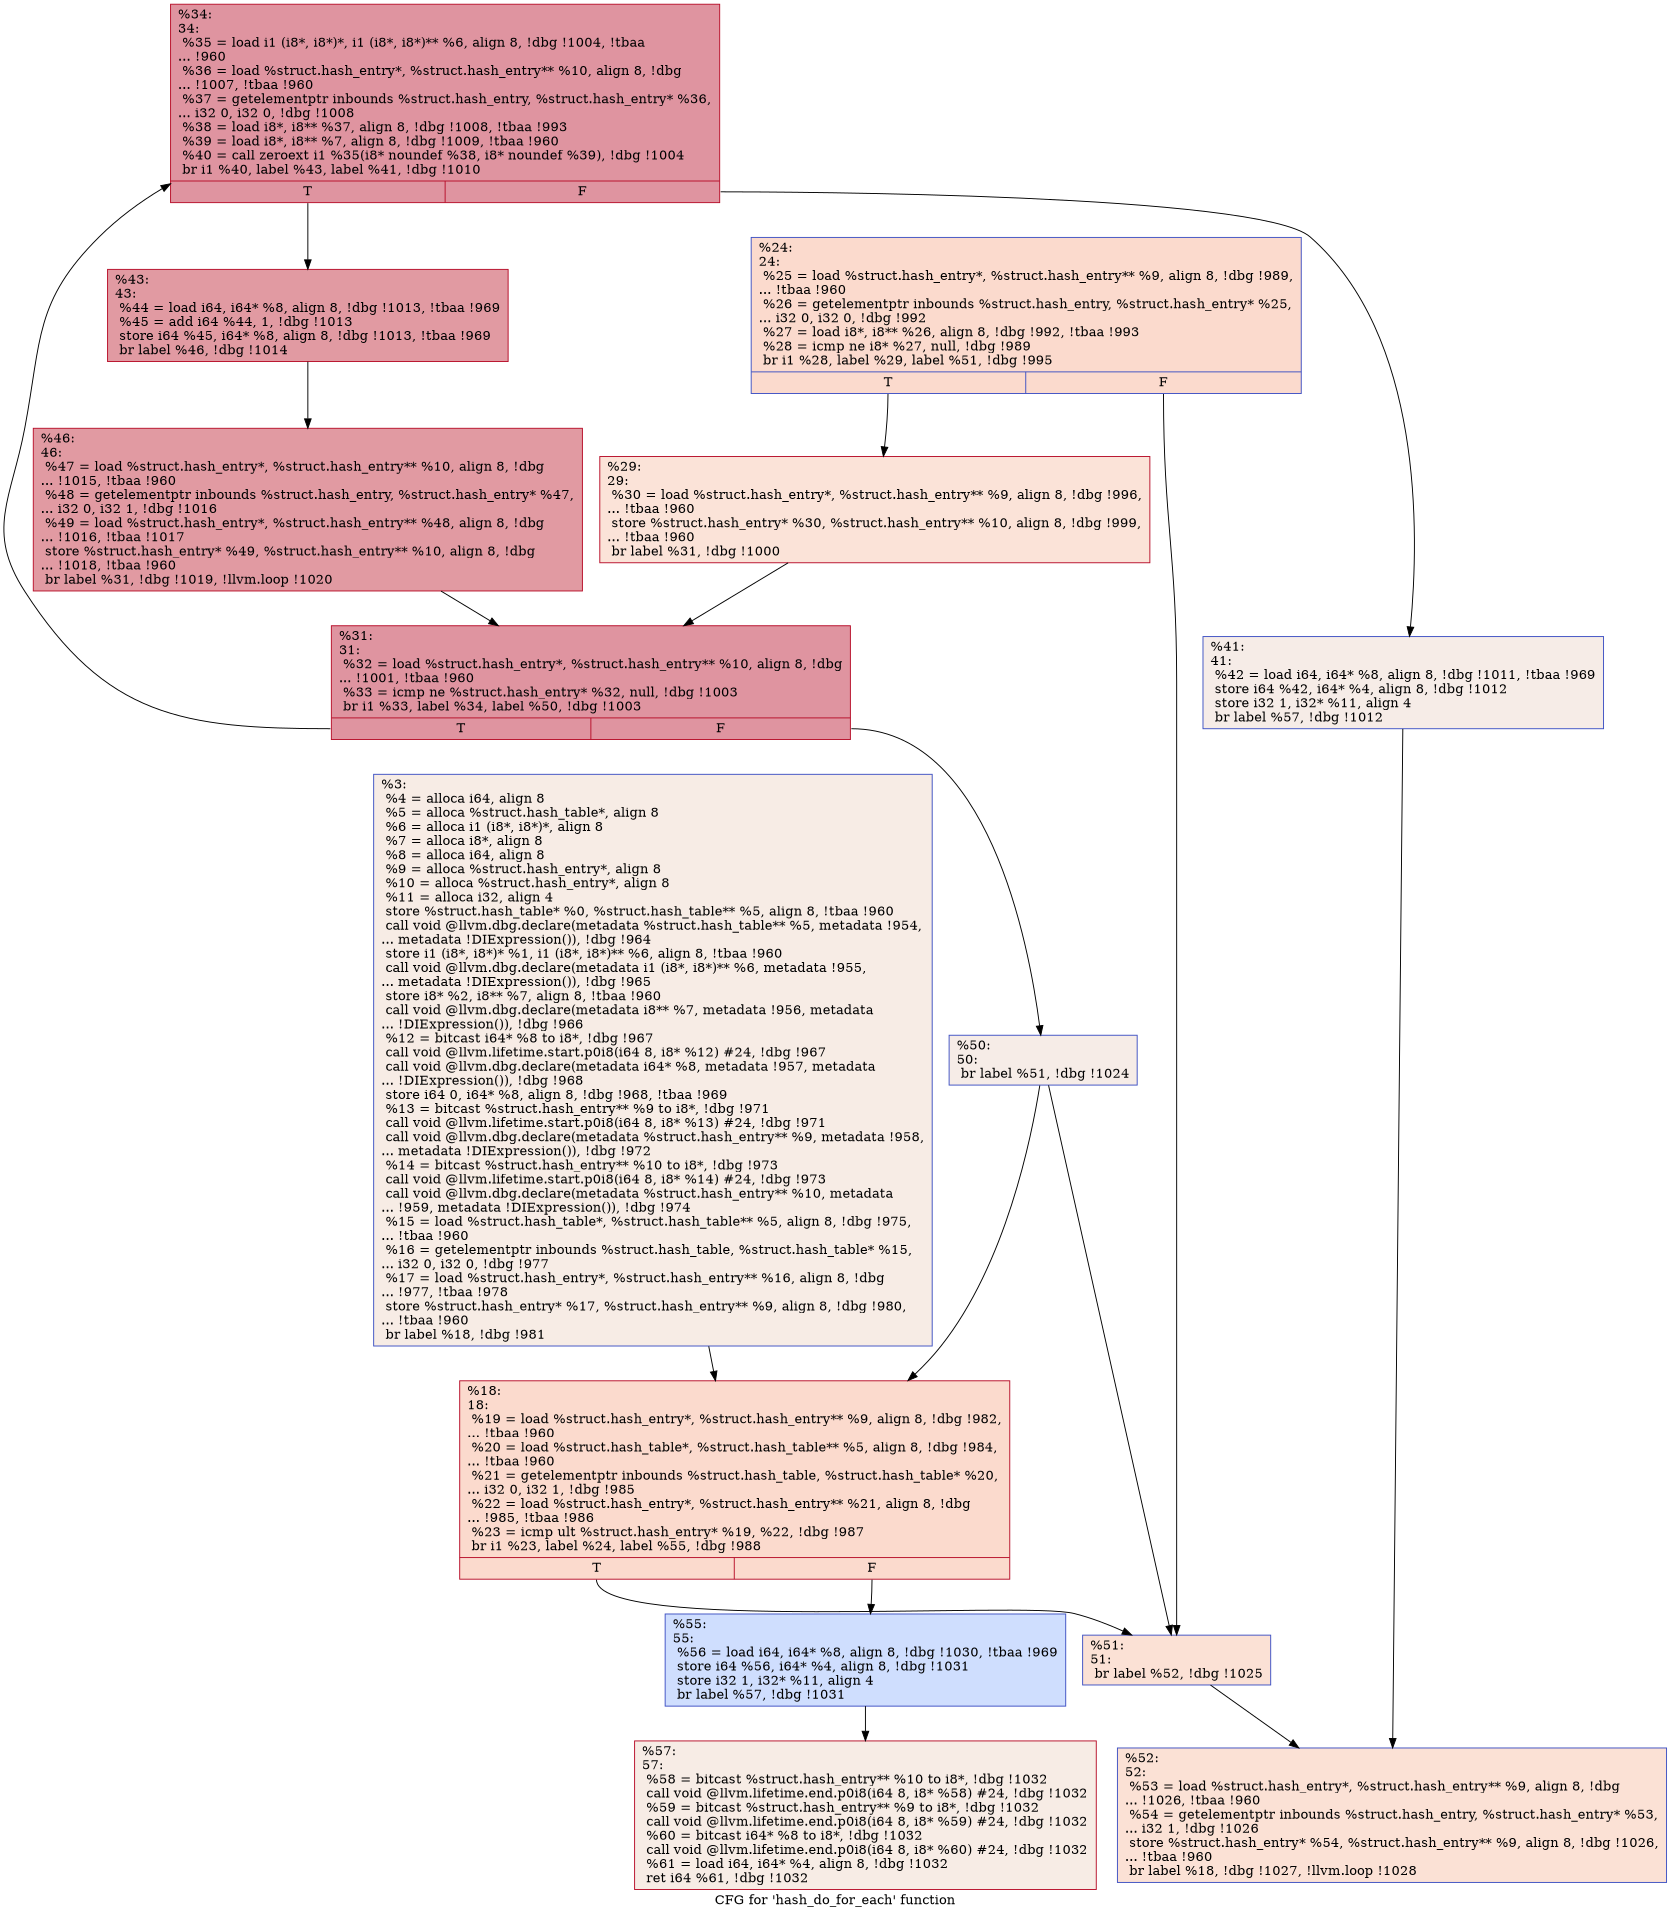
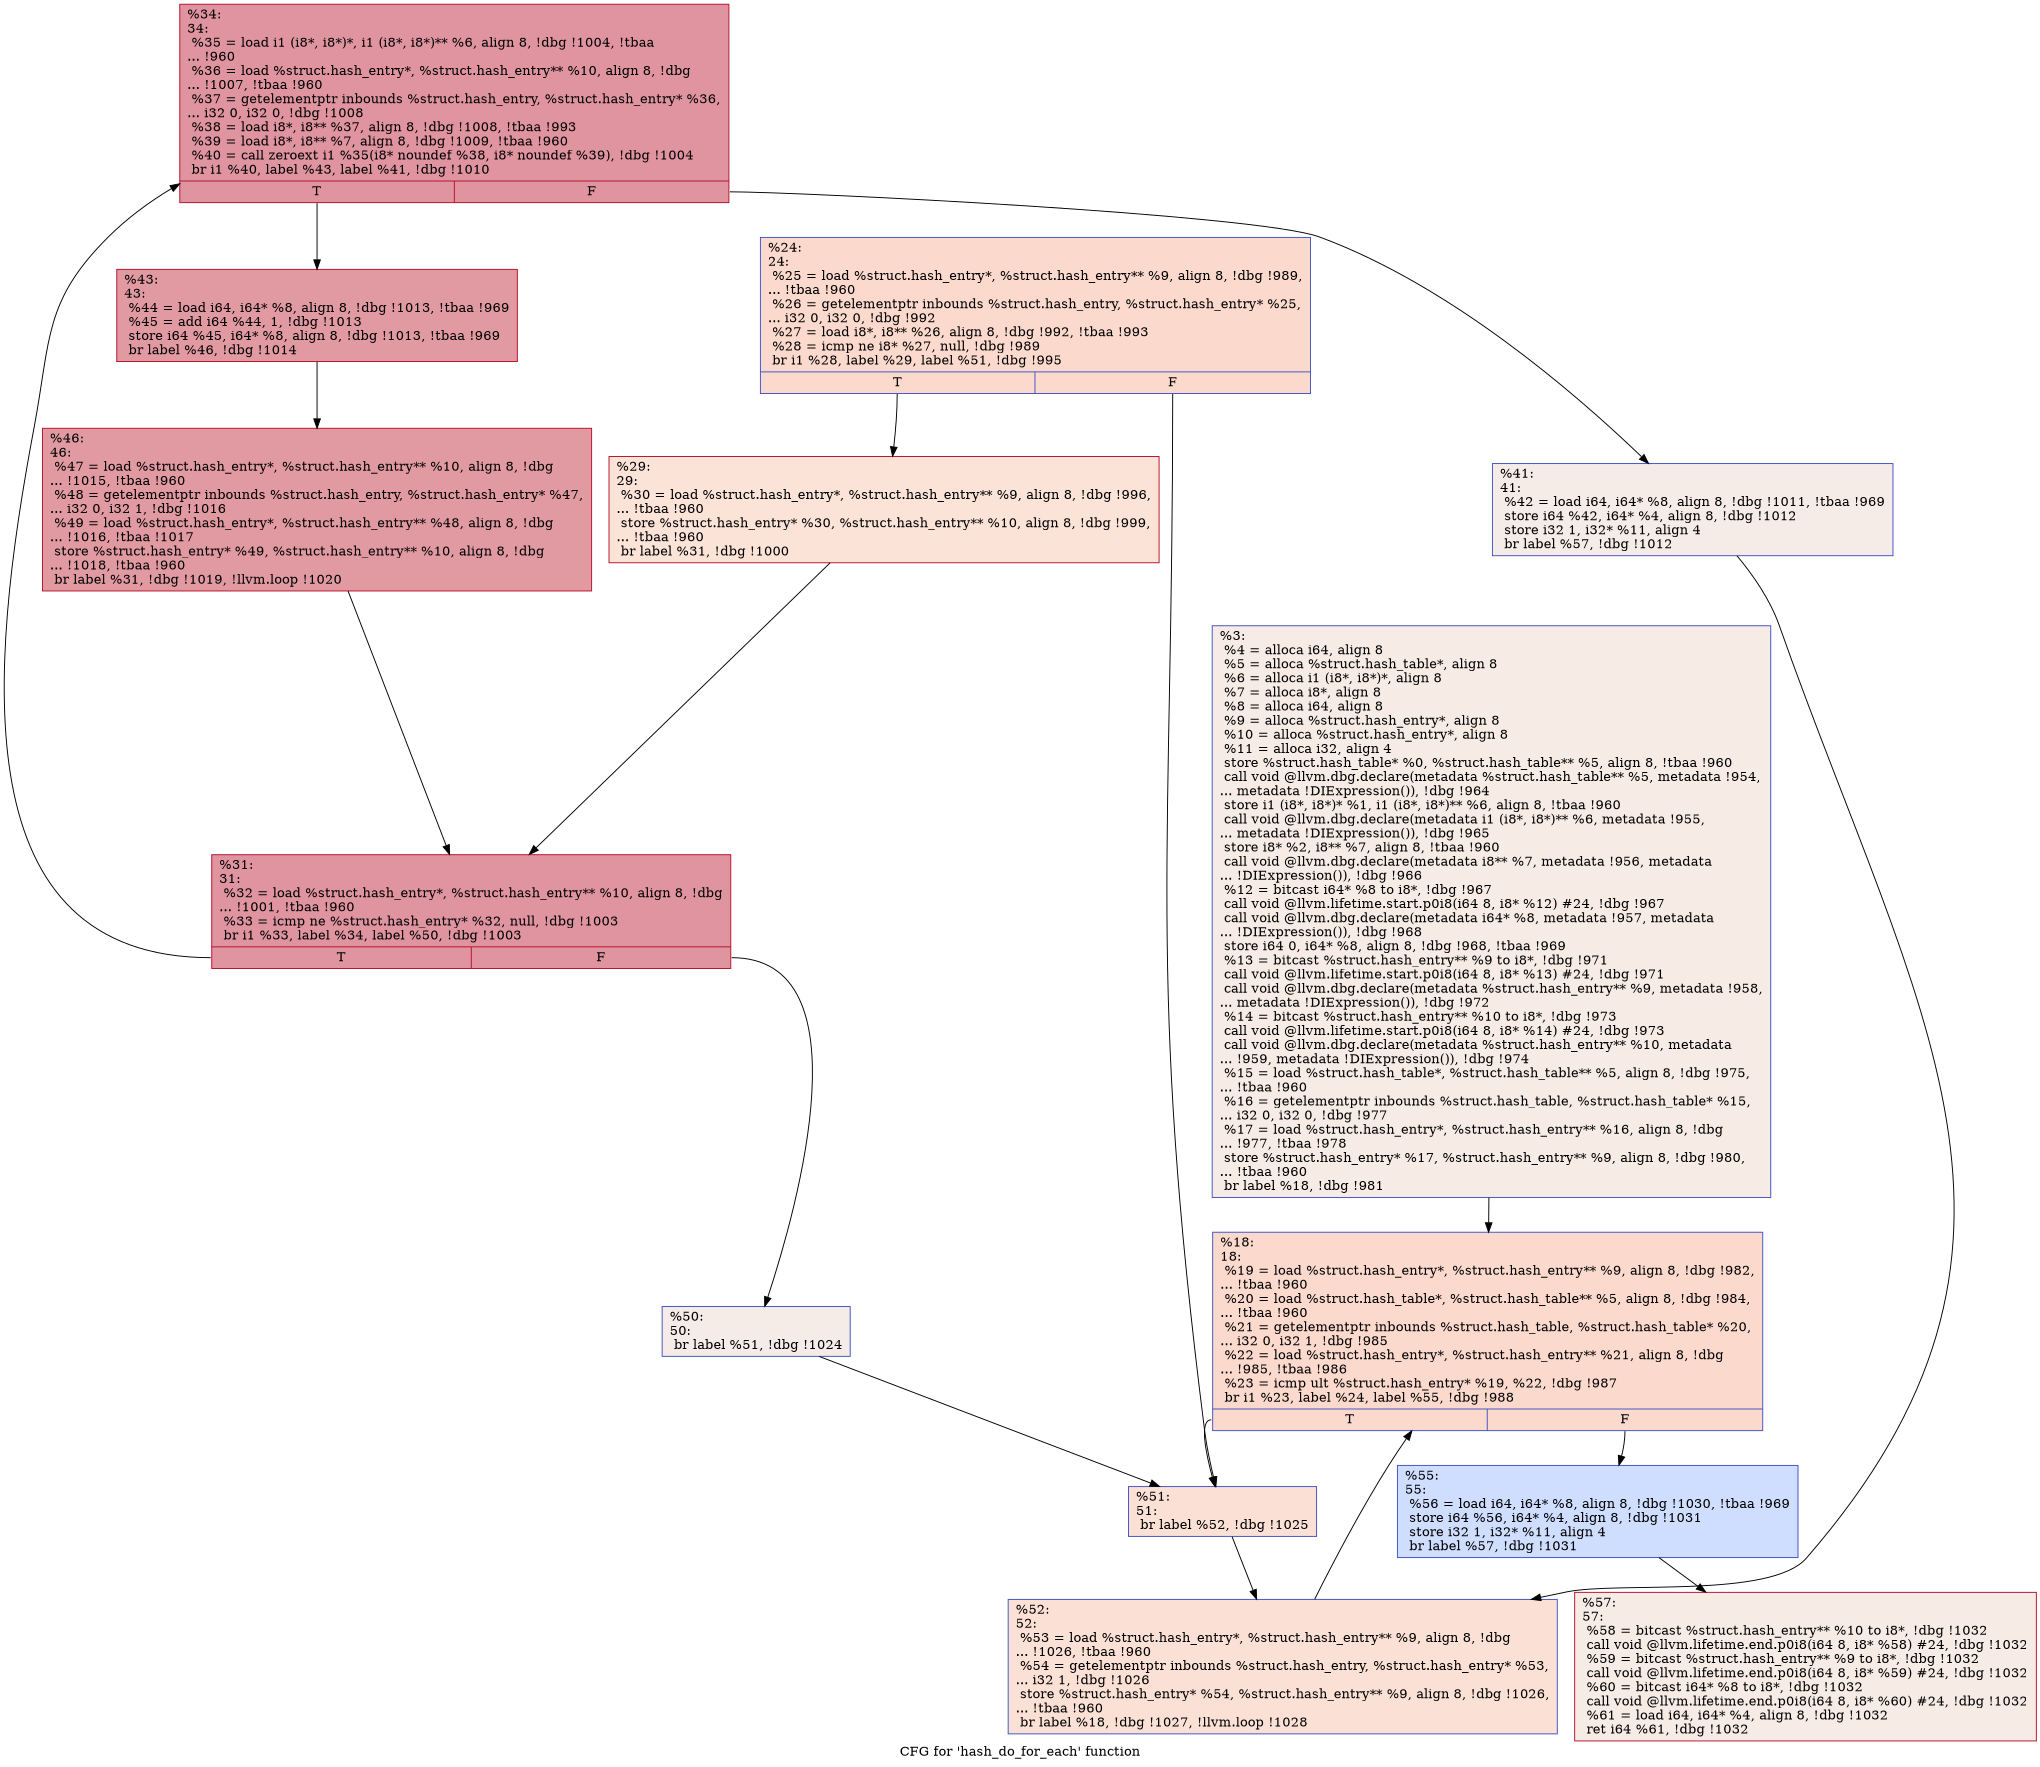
edge "%50:" -> "%18:": now "%52:" -> "%18:"
node "%18:": color #b70d28ff -> #3d50c3ff
